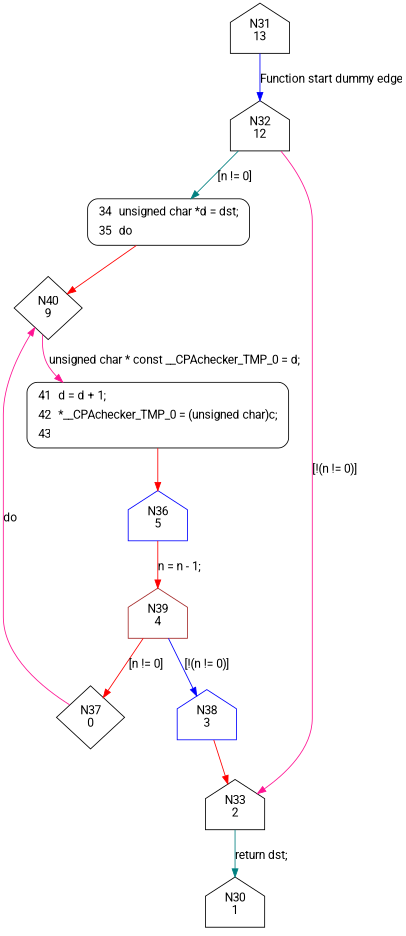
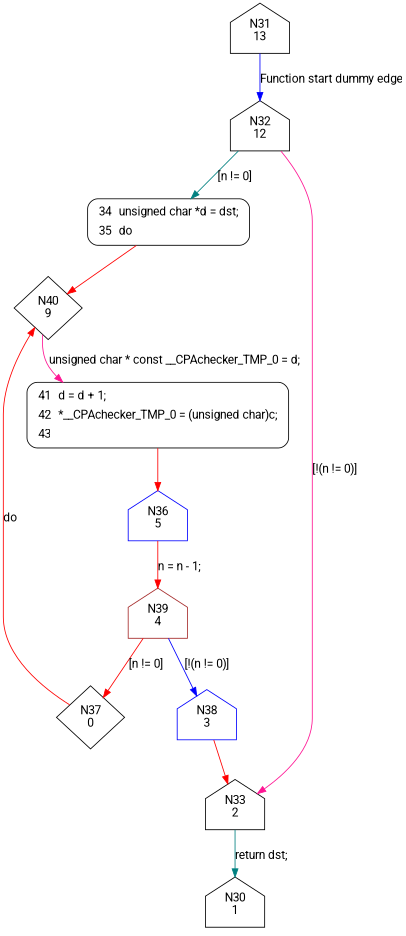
edge "N37 0" -> "N40 9": color deeppink -> red
